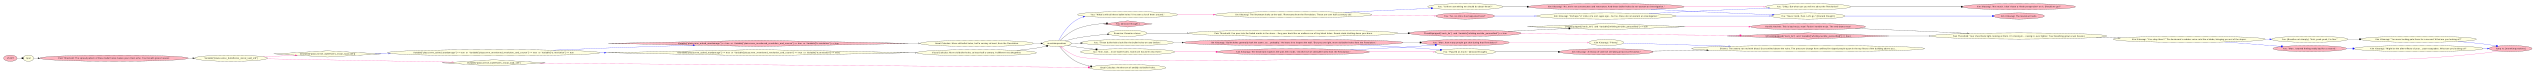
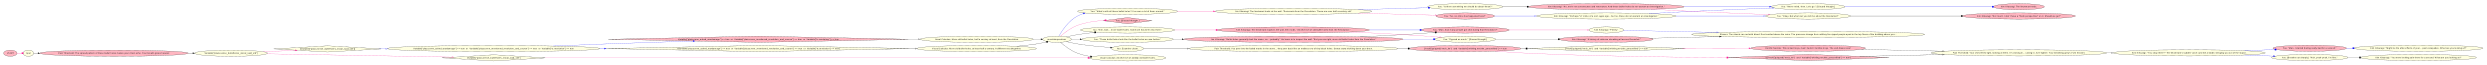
edge "morekimquestions" -> "You: [Discard thought.]": color black -> deeppink
node "Examine: Examine closer.": label "Examine: Examine closer." -> "You: Examine closer."
node "Jump to: [morekimquestions]": removed
edge "START" -> "input": color black -> deeppink
